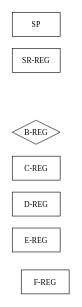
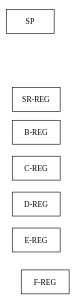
node "SP": moved (36, 24) -> (30, 21)
node "SR-REG": moved (36, 60) -> (36, 99)
node "B-REG": shape diamond -> rectangle
